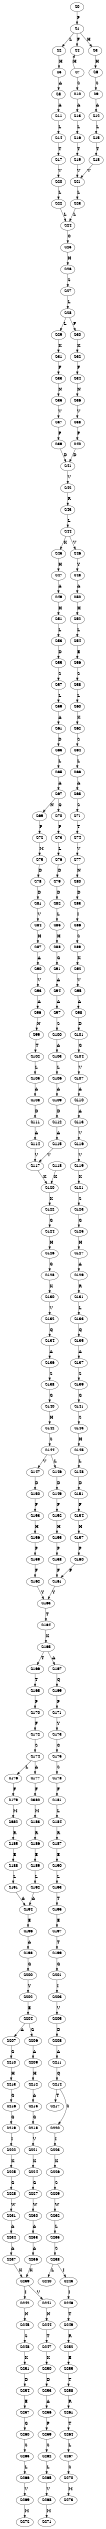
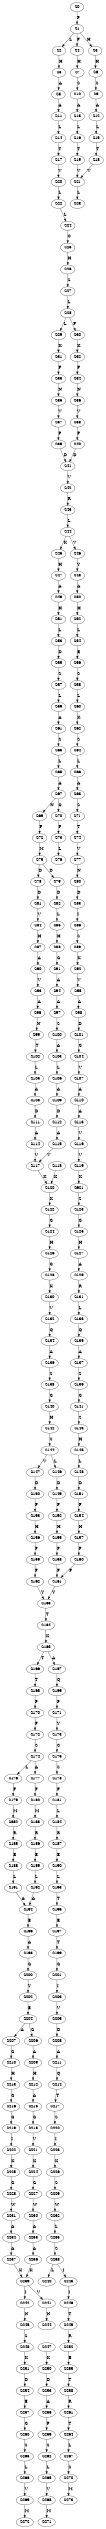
edge "S7" -> "S4": reversed
edge "S23" -> "S24": removed, label "L"
edge "S61" -> "S63": label "D" -> "S"
edge "S76" -> "S79": now "S75" -> "S79"
node "S121": label "S121" -> "S621"
node "S380": label "S380" -> "S180"
edge "S214" -> "S220": now "S217" -> "S220"
edge "S244" -> "S247": removed, label "T"
